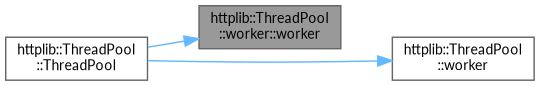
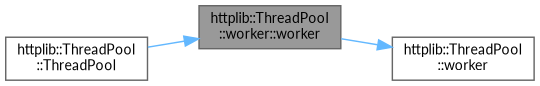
edge "httplib::ThreadPool ::ThreadPool" -> "httplib::ThreadPool ::worker": now "httplib::ThreadPool ::worker::worker" -> "httplib::ThreadPool ::worker"
